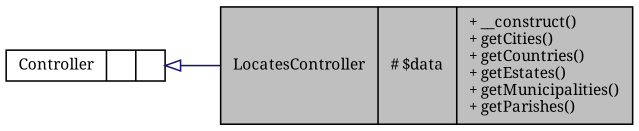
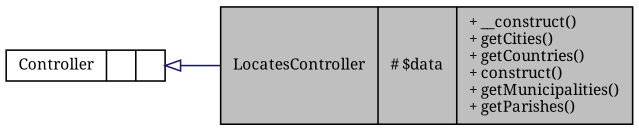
node "LocatesController": text "+ getEstates()" -> "+ construct()"
